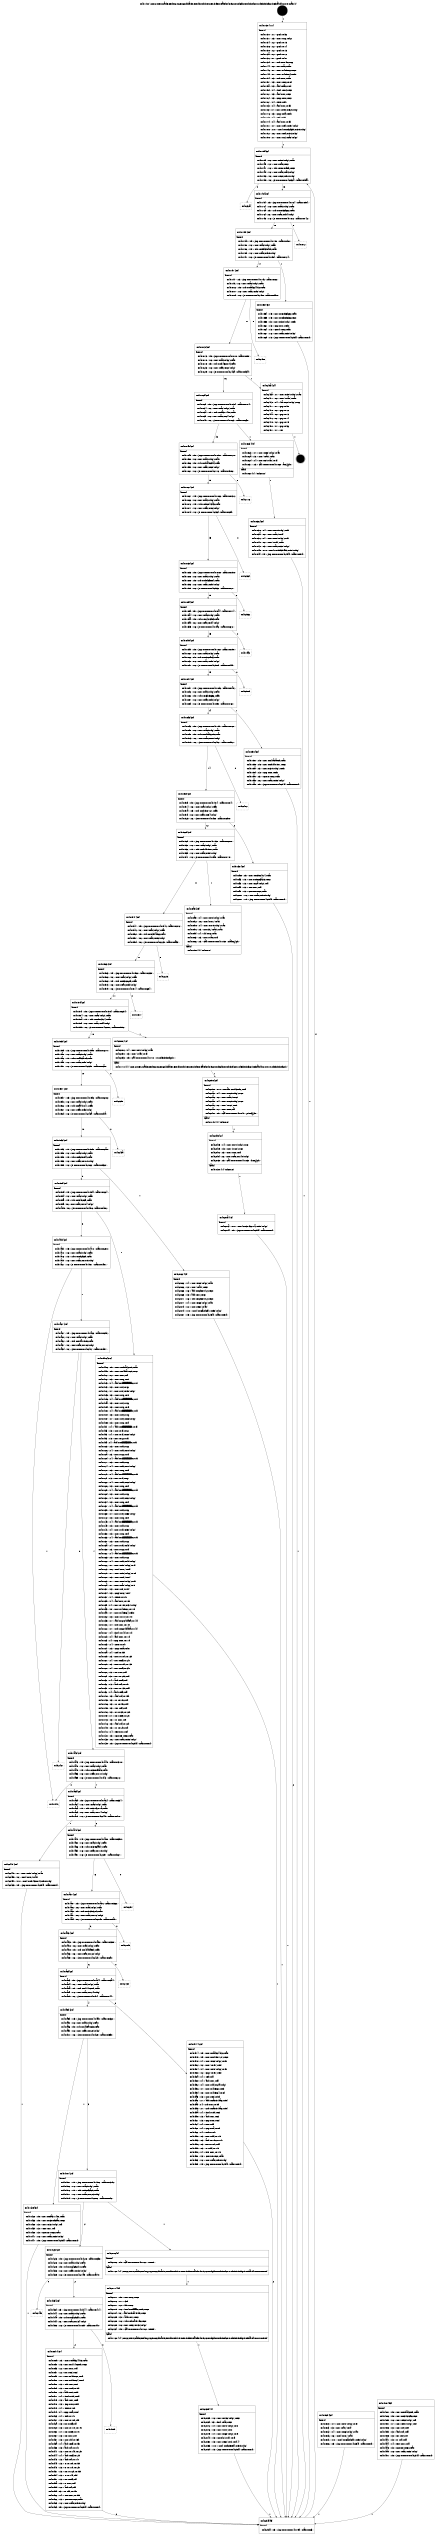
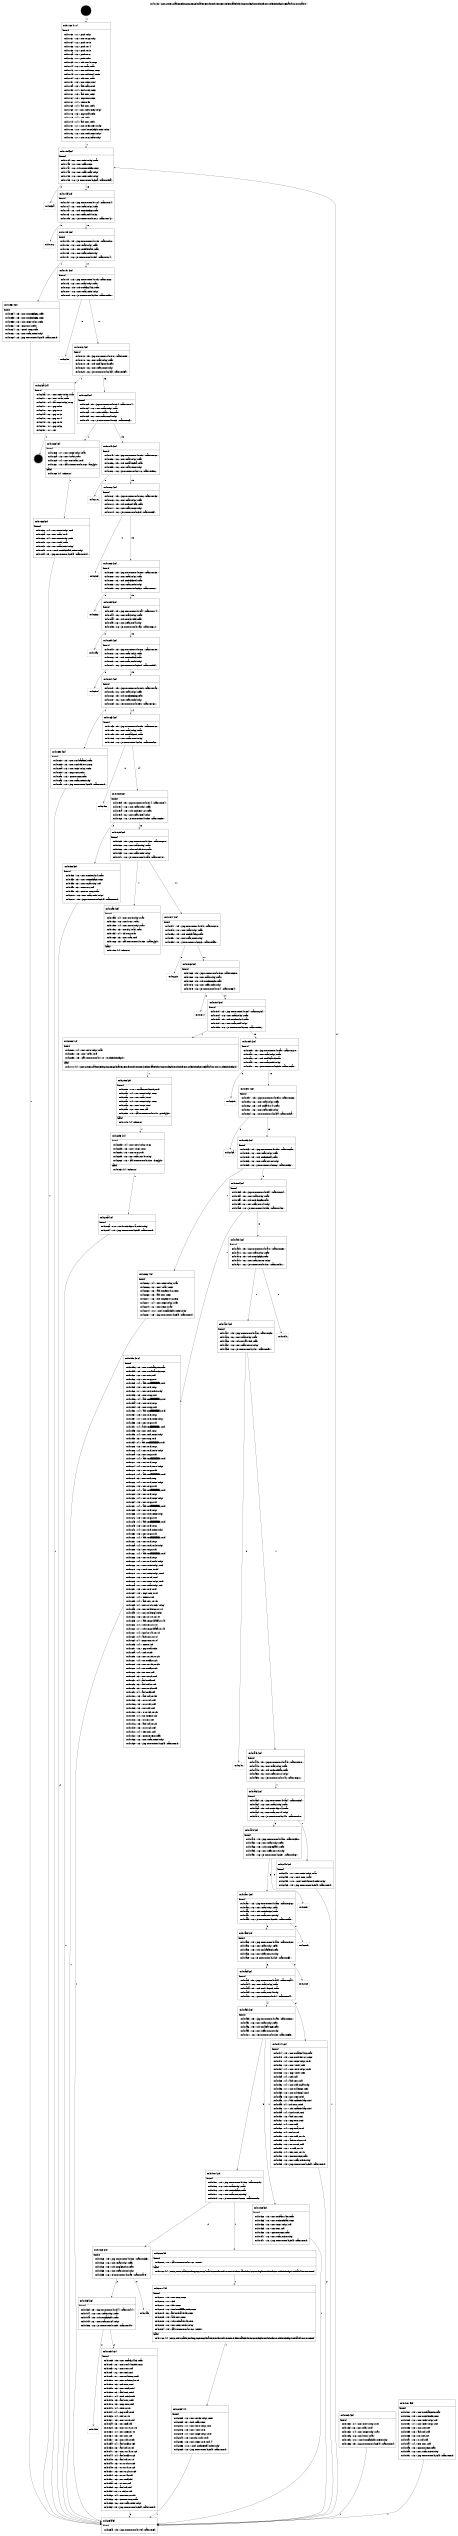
edge "0x401a43 [28]" -> "0x401d4c": removed, label "0"
